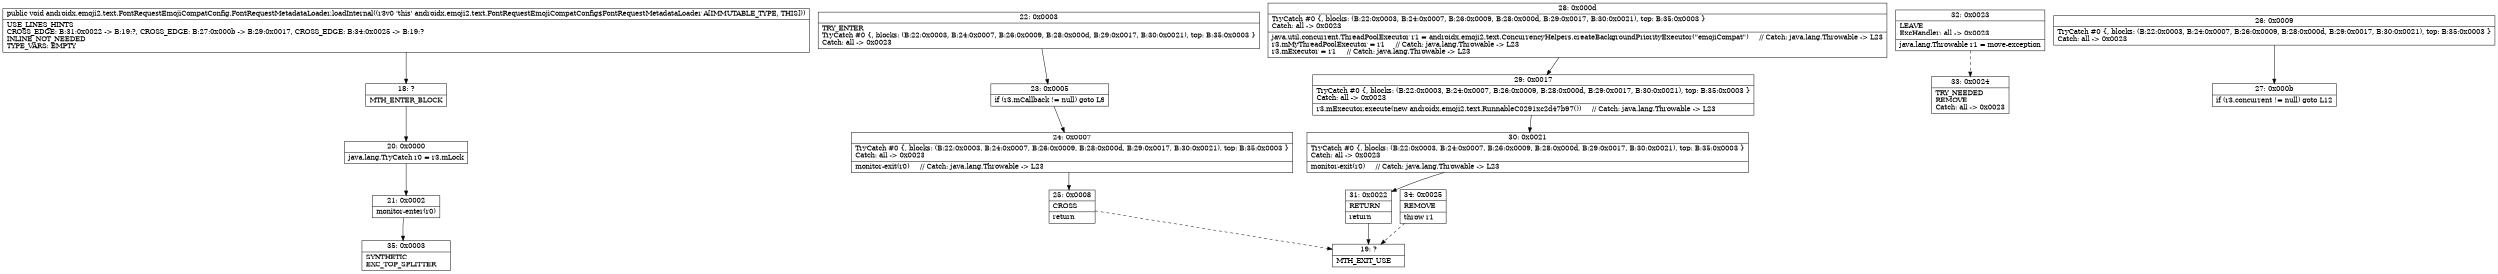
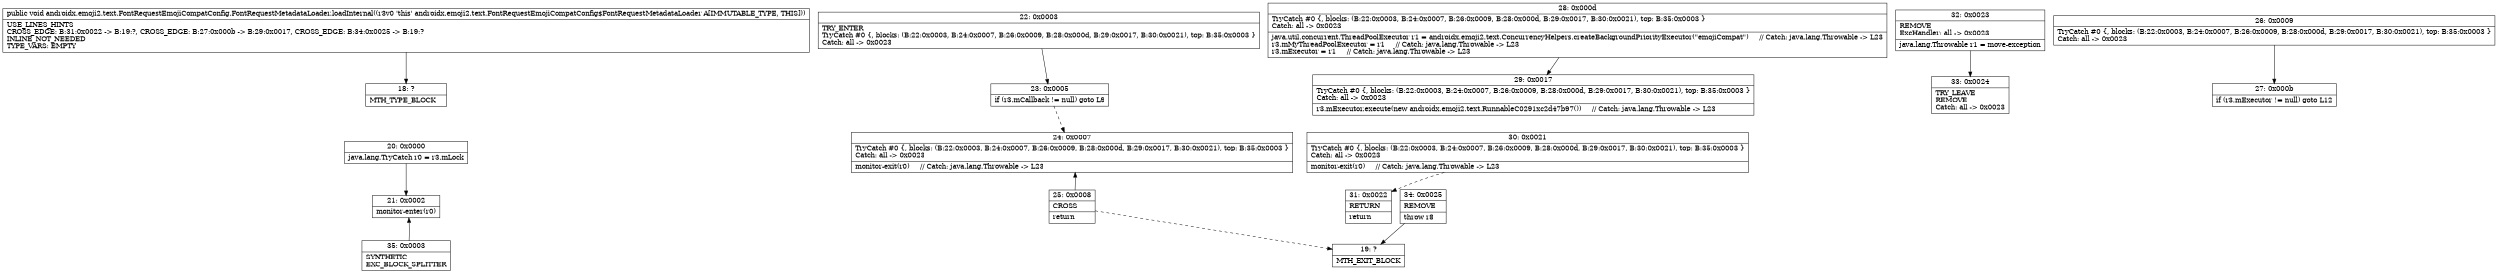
node "32: 0x0023": text "LEAVE" -> "REMOVE"
edge "32: 0x0023" -> "33: 0x0024": style dashed -> solid
node "33: 0x0024": text "TRY_NEEDED" -> "TRY_LEAVE"
node "18: ?": text "MTH_ENTER_BLOCK" -> "MTH_TYPE_BLOCK"
node "27: 0x000b": text "if (r3.concurrent != null) goto L12" -> "if (r3.mExecutor != null) goto L12"
edge "23: 0x0005" -> "24: 0x0007": style solid -> dashed
edge "18: ?" -> "20: 0x0000": removed
edge "29: 0x0017" -> "30: 0x0021": removed
edge "24: 0x0007" -> "25: 0x0008": reversed
edge "30: 0x0021" -> "31: 0x0022": style solid -> dashed
node "34: 0x0025": text "throw r1" -> "throw r8"
edge "21: 0x0002" -> "35: 0x0003": reversed
edge "31: 0x0022" -> "19: ?": removed
edge "34: 0x0025" -> "19: ?": style dashed -> solid
node "19: ?": text "MTH_EXIT_USE" -> "MTH_EXIT_BLOCK"
node "35: 0x0003": text "EXC_TOP_SPLITTER" -> "EXC_BLOCK_SPLITTER"
